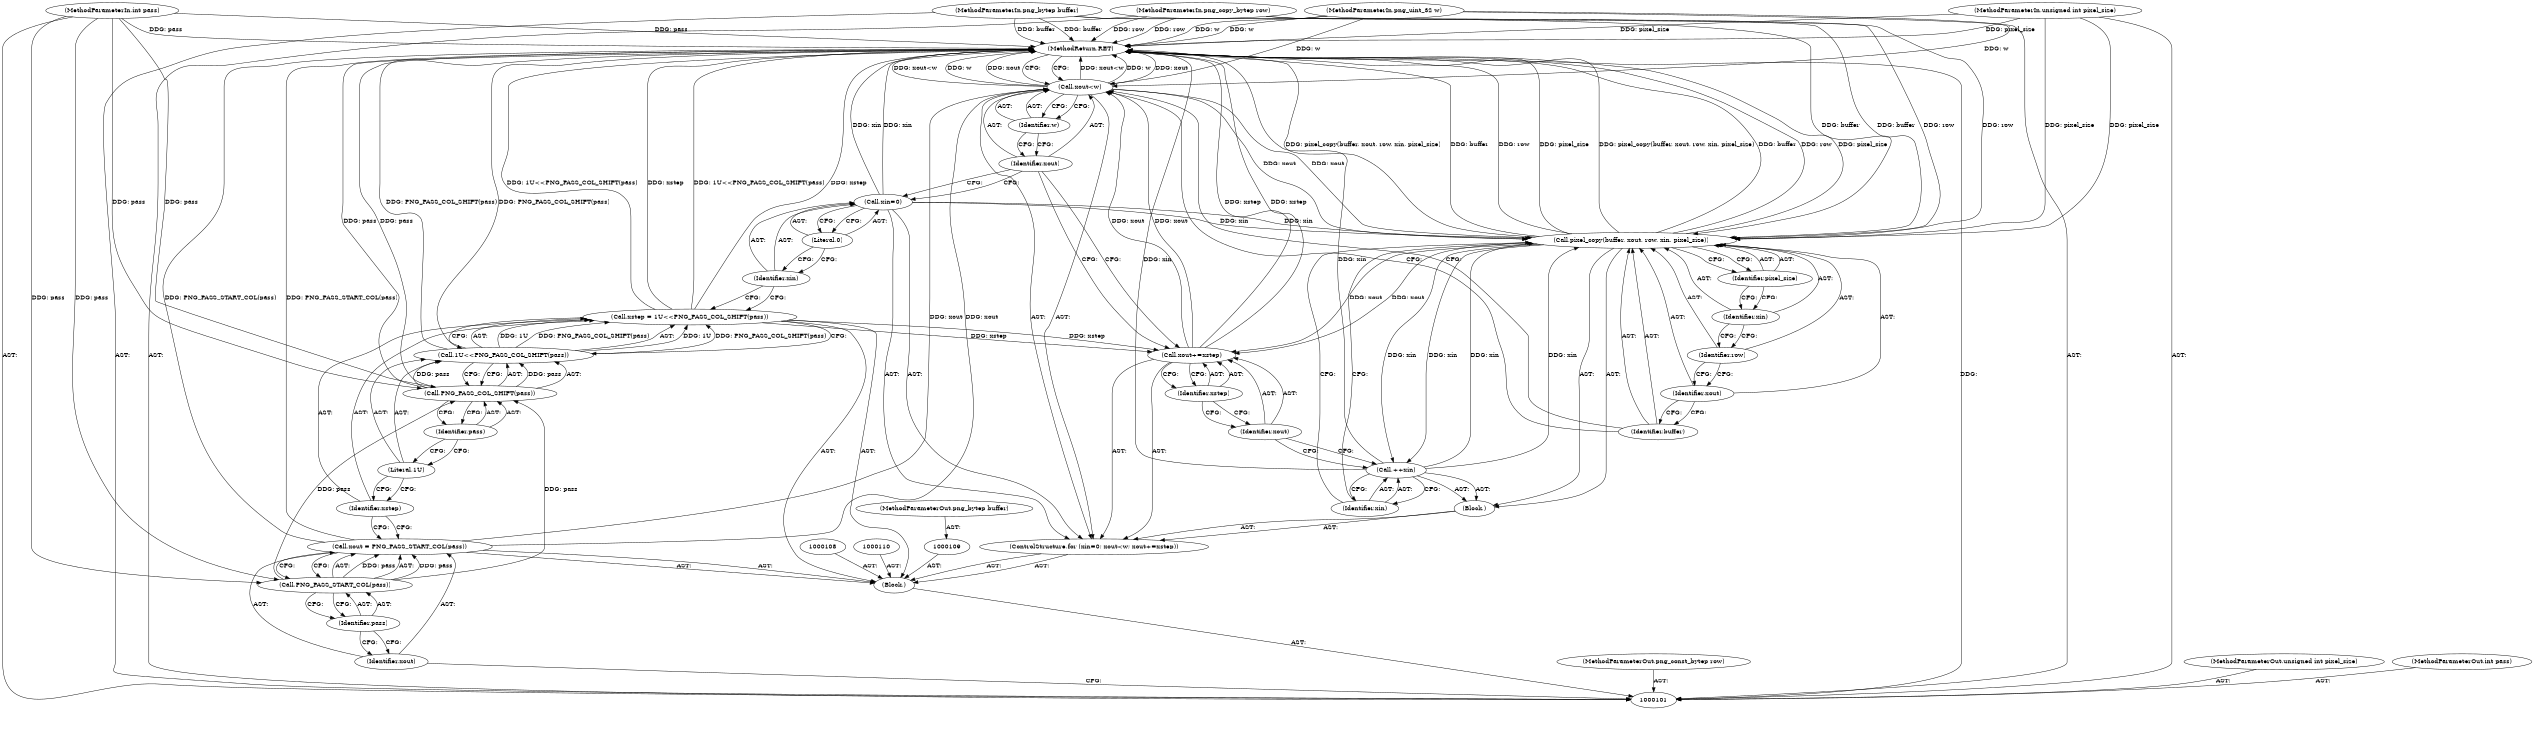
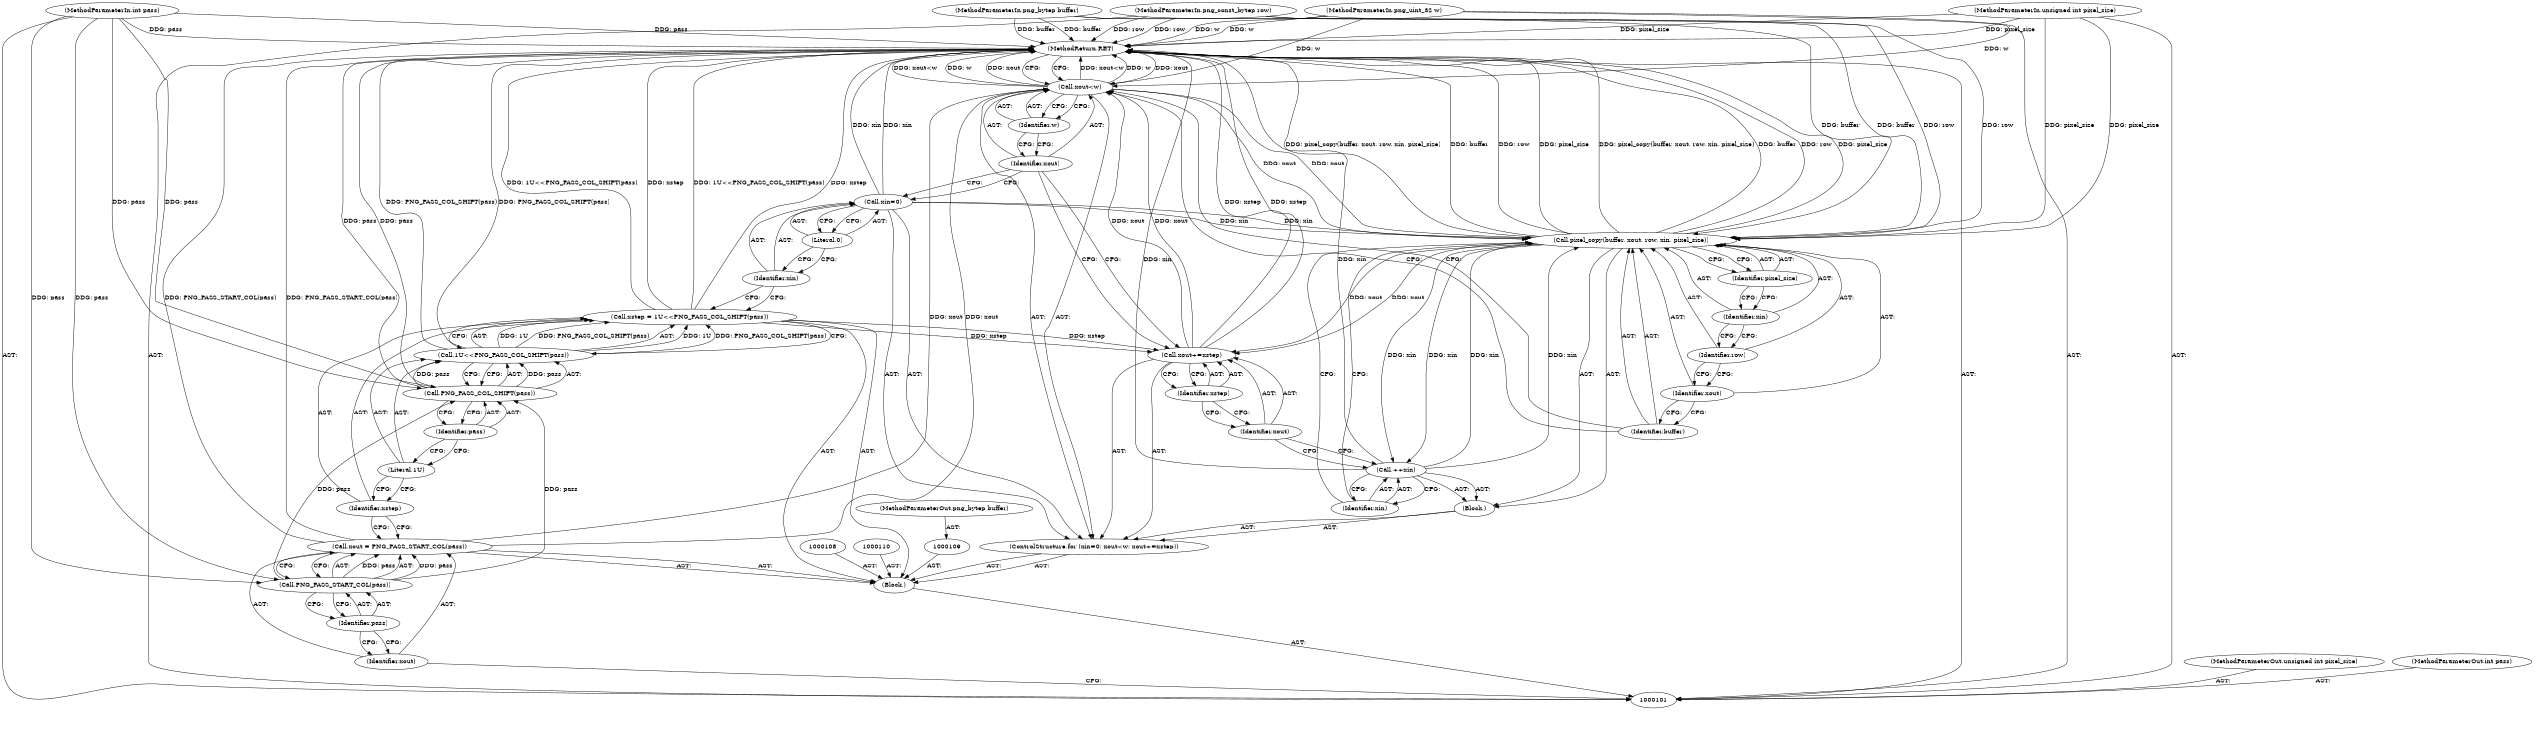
node "(MethodParameterIn,png_copy_bytep row)": label "(MethodParameterIn,png_copy_bytep row)" -> "(MethodParameterIn,png_const_bytep row)"
edge "(MethodReturn,RET)" -> "1000101": label "DDG: " -> "AST: "
node "(MethodParameterOut,png_const_bytep row)": removed
edge "(MethodParameterIn,png_bytep buffer)" -> "1000101": removed, label "AST:"
